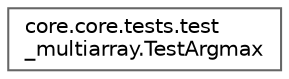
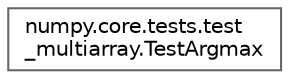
node "core.core.tests.test _multiarray.TestArgmax": label "core.core.tests.test _multiarray.TestArgmax" -> "numpy.core.tests.test _multiarray.TestArgmax"
